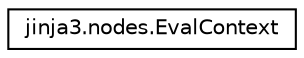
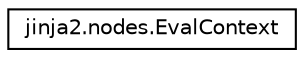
node "jinja3.nodes.EvalContext": label "jinja3.nodes.EvalContext" -> "jinja2.nodes.EvalContext"
